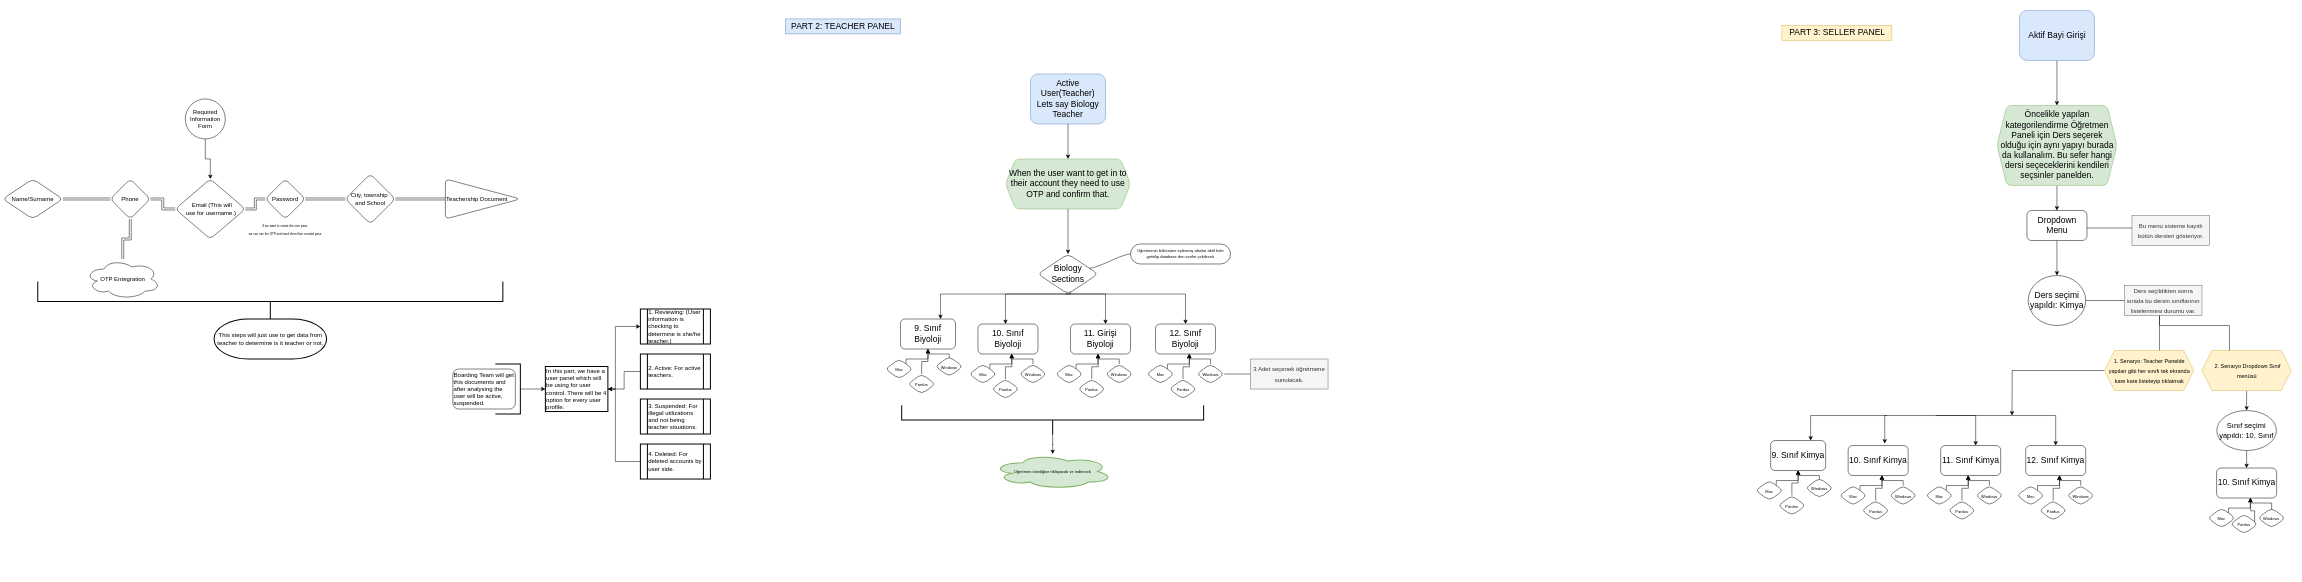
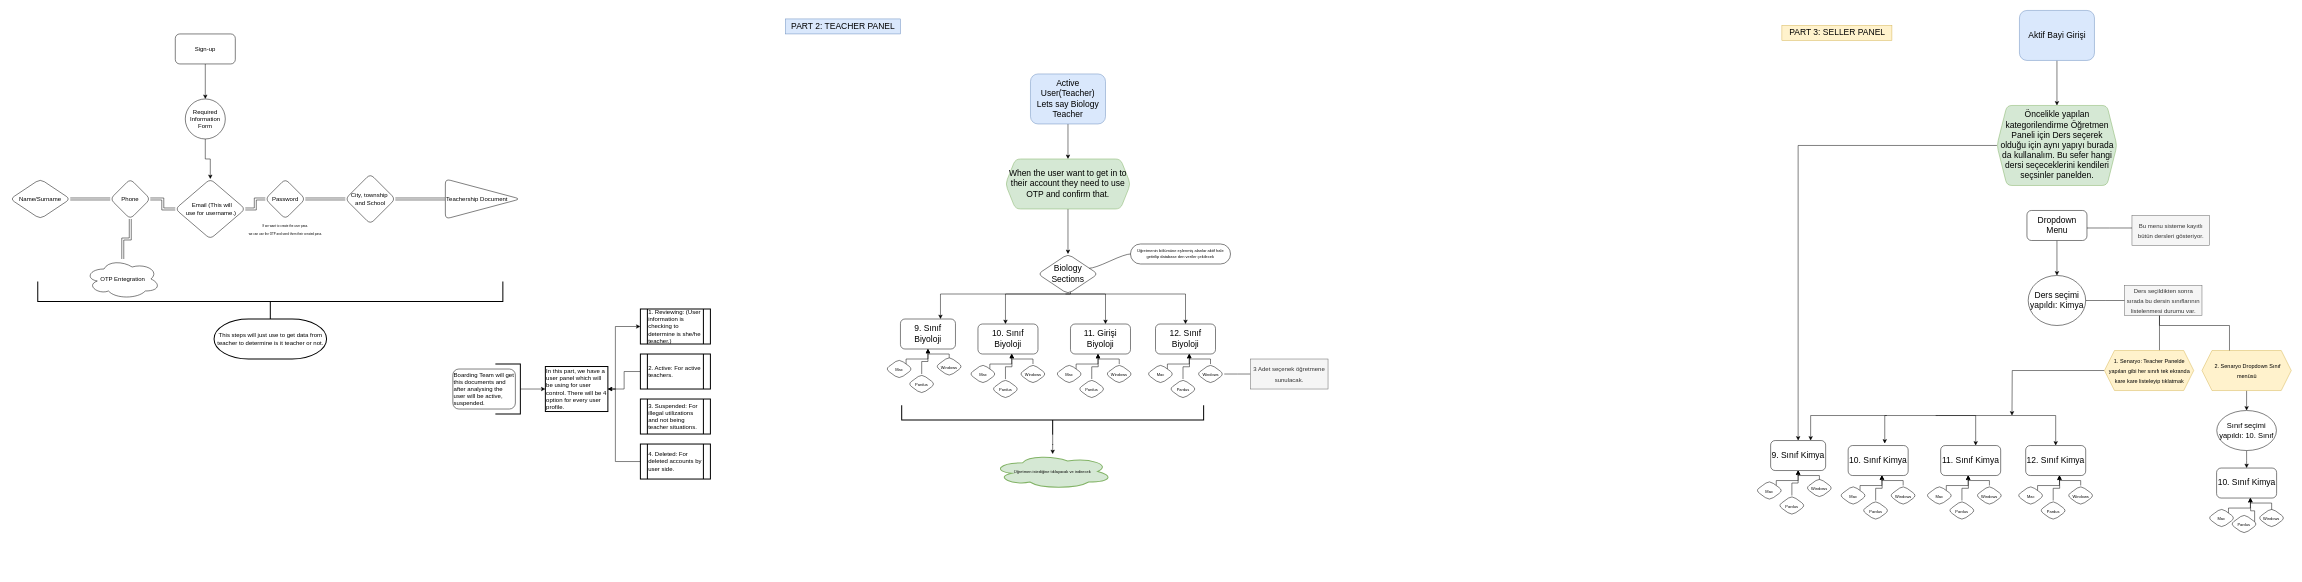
node "Sign-up": added
edge "Sign-up" -> "Required Information Form": added
node "Name/Surname": moved (33, 199) -> (40, 199)
edge "Öncelikle yapılan kategorilendirme Öğretmen Paneli için Ders seçerek olduğu için aynı yapıyı burada da kullanalım. Bu sefer hangi dersi seçeceklerini kendileri seçsinler panelden." -> "Dropdown Menu": now "Öncelikle yapılan kategorilendirme Öğretmen Paneli için Ders seçerek olduğu için aynı yapıyı burada da kullanalım. Bu sefer hangi dersi seçeceklerini kendileri seçsinler panelden." -> "9. Sınıf Kimya"
